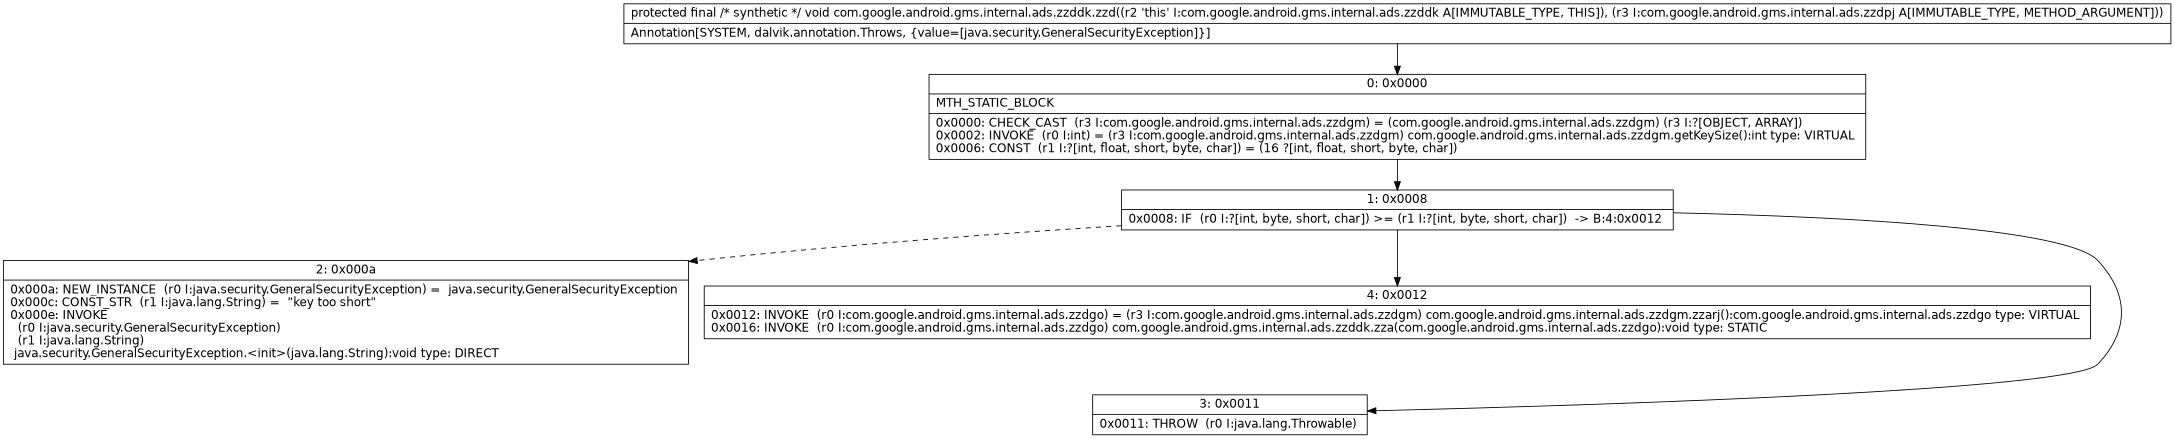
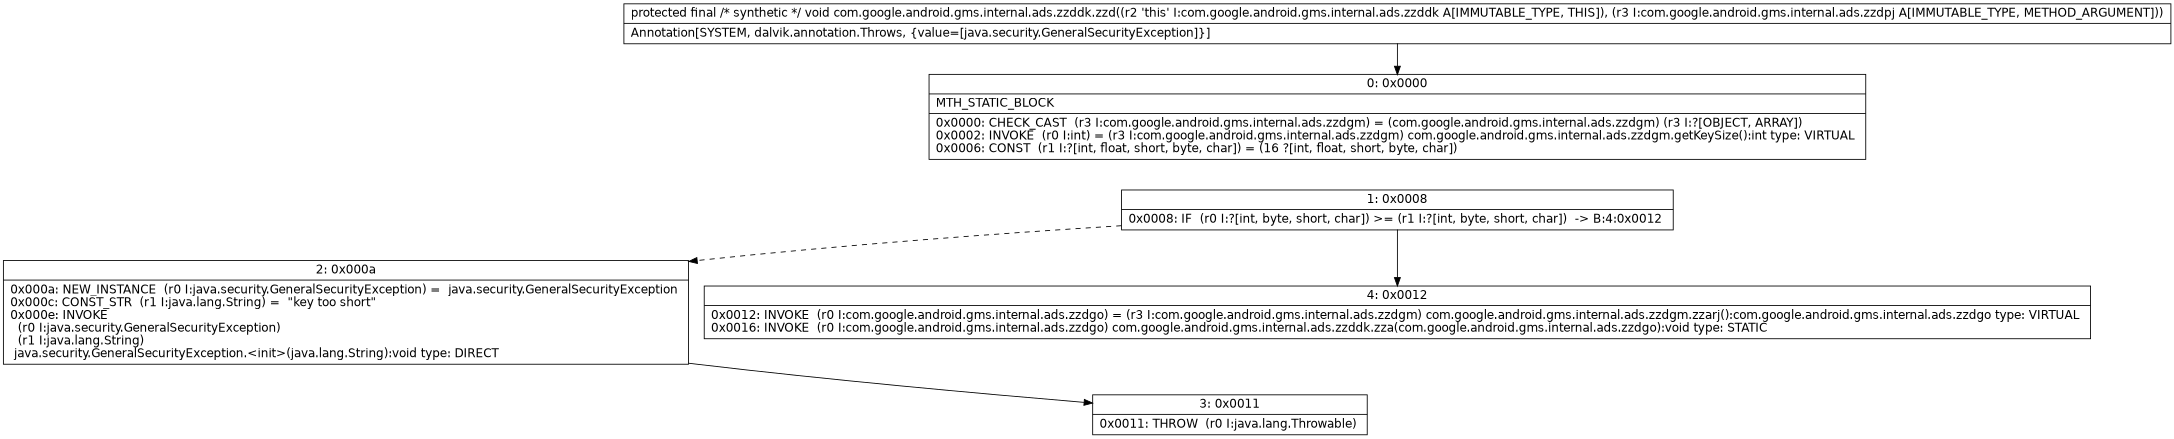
edge "0: 0x0000" -> "1: 0x0008": removed
edge "1: 0x0008" -> "3: 0x0011": now "2: 0x000a" -> "3: 0x0011"
